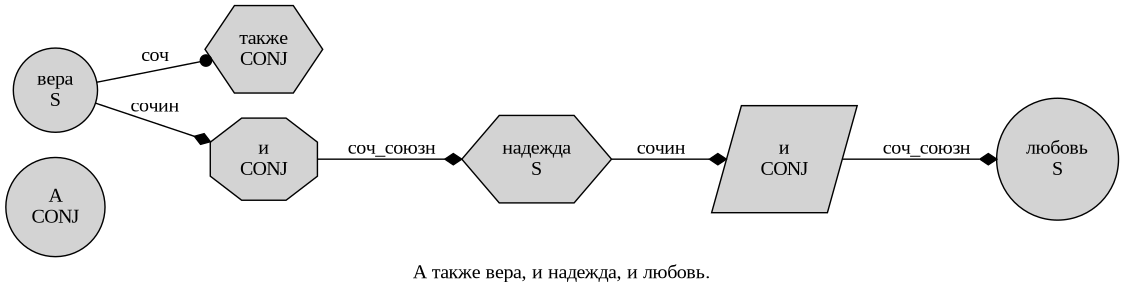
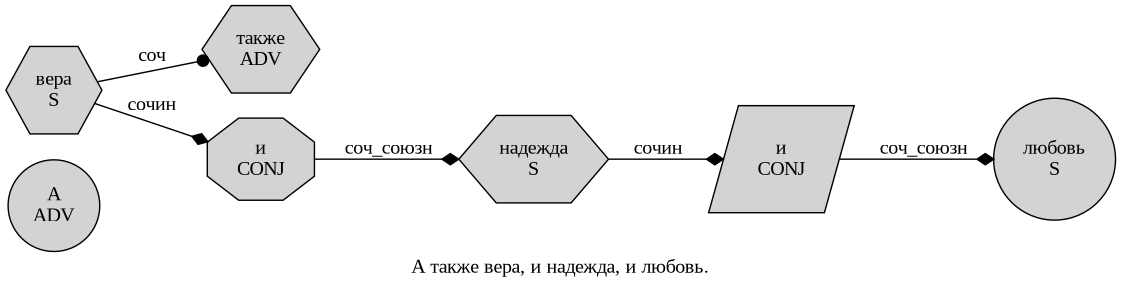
node "также CONJ": label "также CONJ" -> "также ADV"
node "вера S": shape circle -> hexagon
node "А CONJ": label "А CONJ" -> "А ADV"
